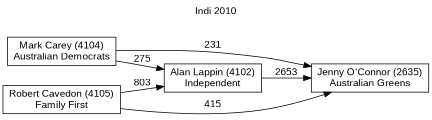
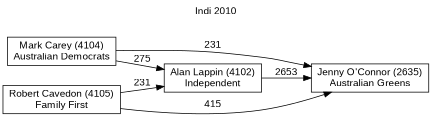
edge "Robert Cavedon (4105) Family First" -> "Alan Lappin (4102) Independent": label "803" -> "231"
